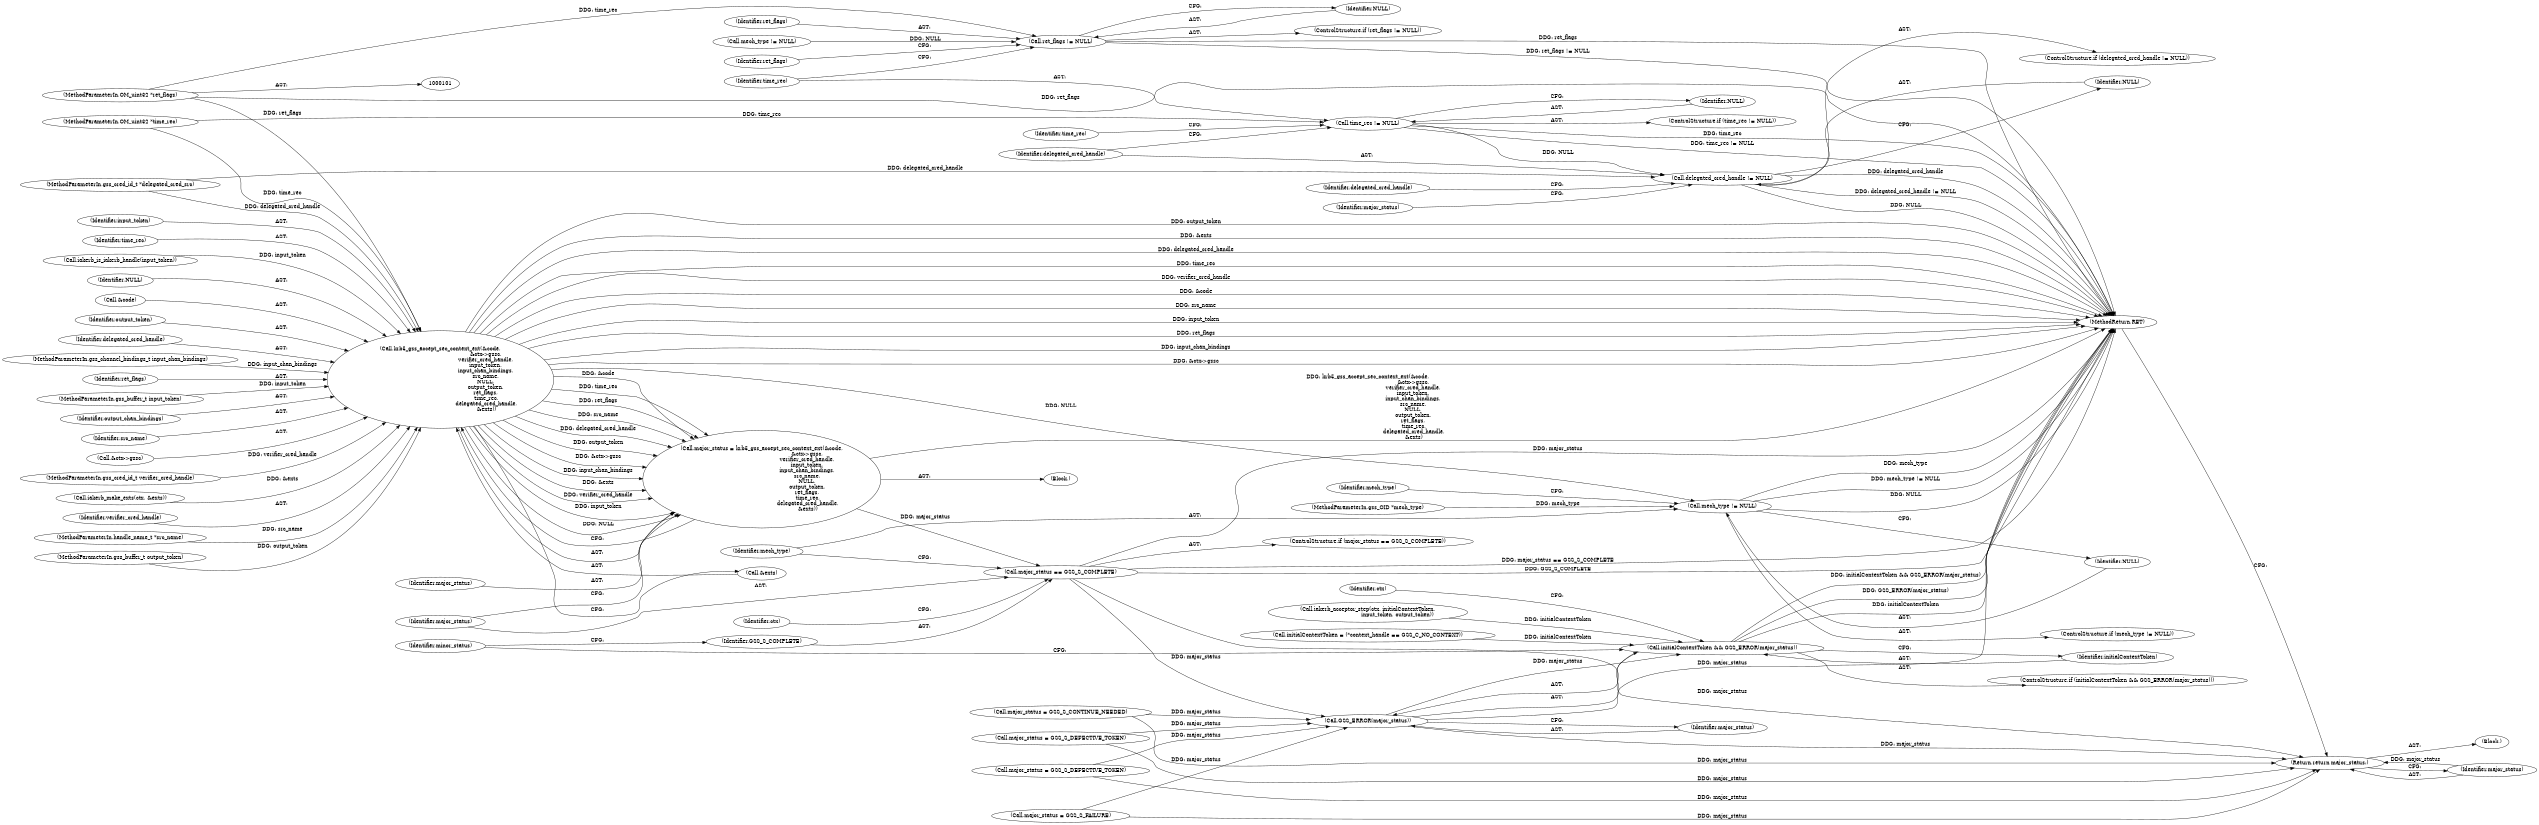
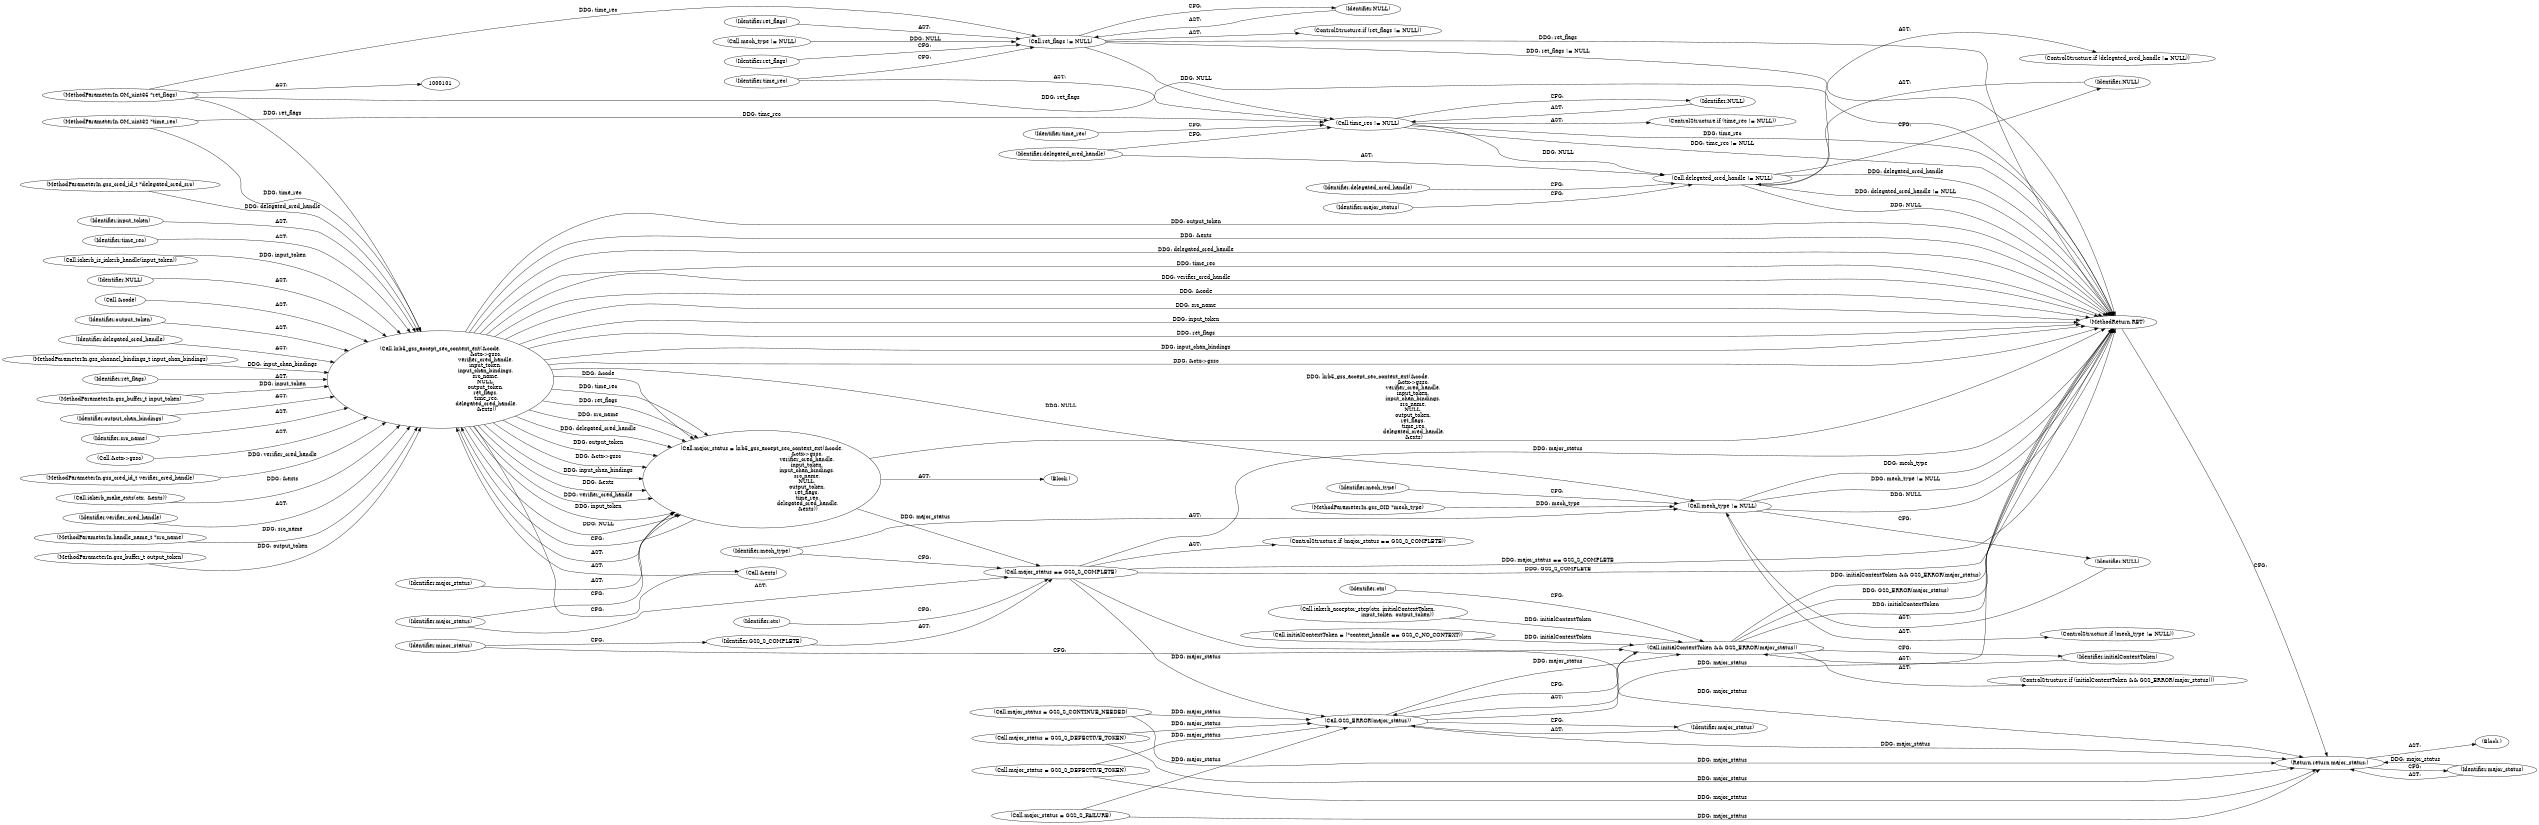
node "(MethodParameterIn,OM_uint32 *ret_flags)": label "(MethodParameterIn,OM_uint32 *ret_flags)" -> "(MethodParameterIn,OM_uint35 *ret_flags)"
edge "(Call,ret_flags != NULL)" -> "(Call,time_rec != NULL)": added, label "DDG: NULL"
edge "(MethodParameterIn,gss_cred_id_t *delegated_cred_src)" -> "(Call,delegated_cred_handle != NULL)": removed, label "DDG: delegated_cred_handle"
edge "(Call,initialContextToken && GSS_ERROR(major_status))" -> "(Call,GSS_ERROR(major_status))": label "AST: " -> "CFG: "
